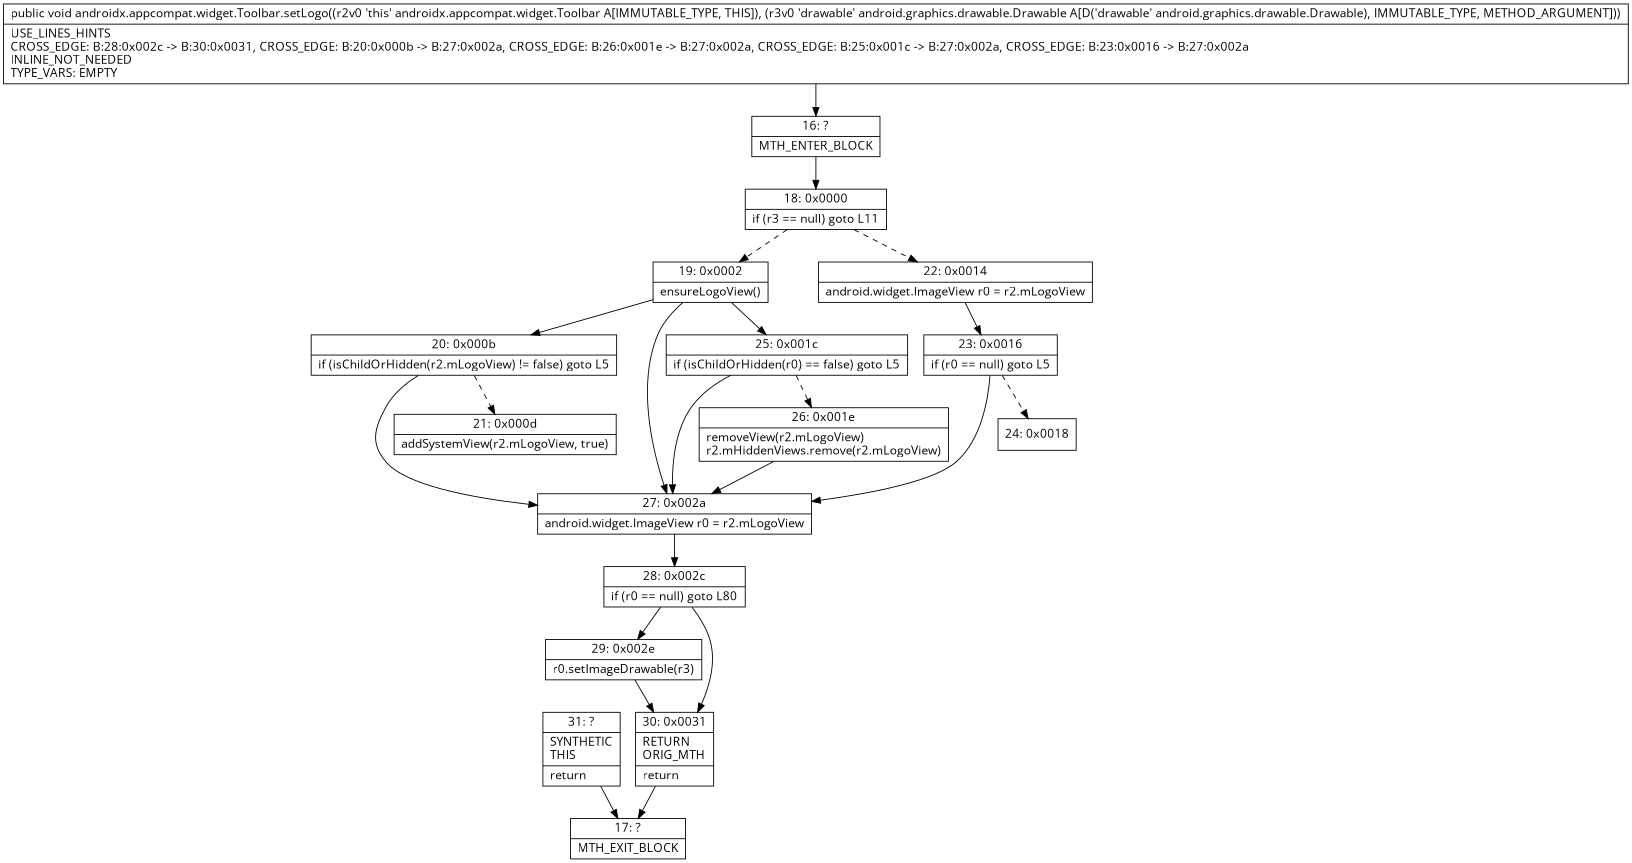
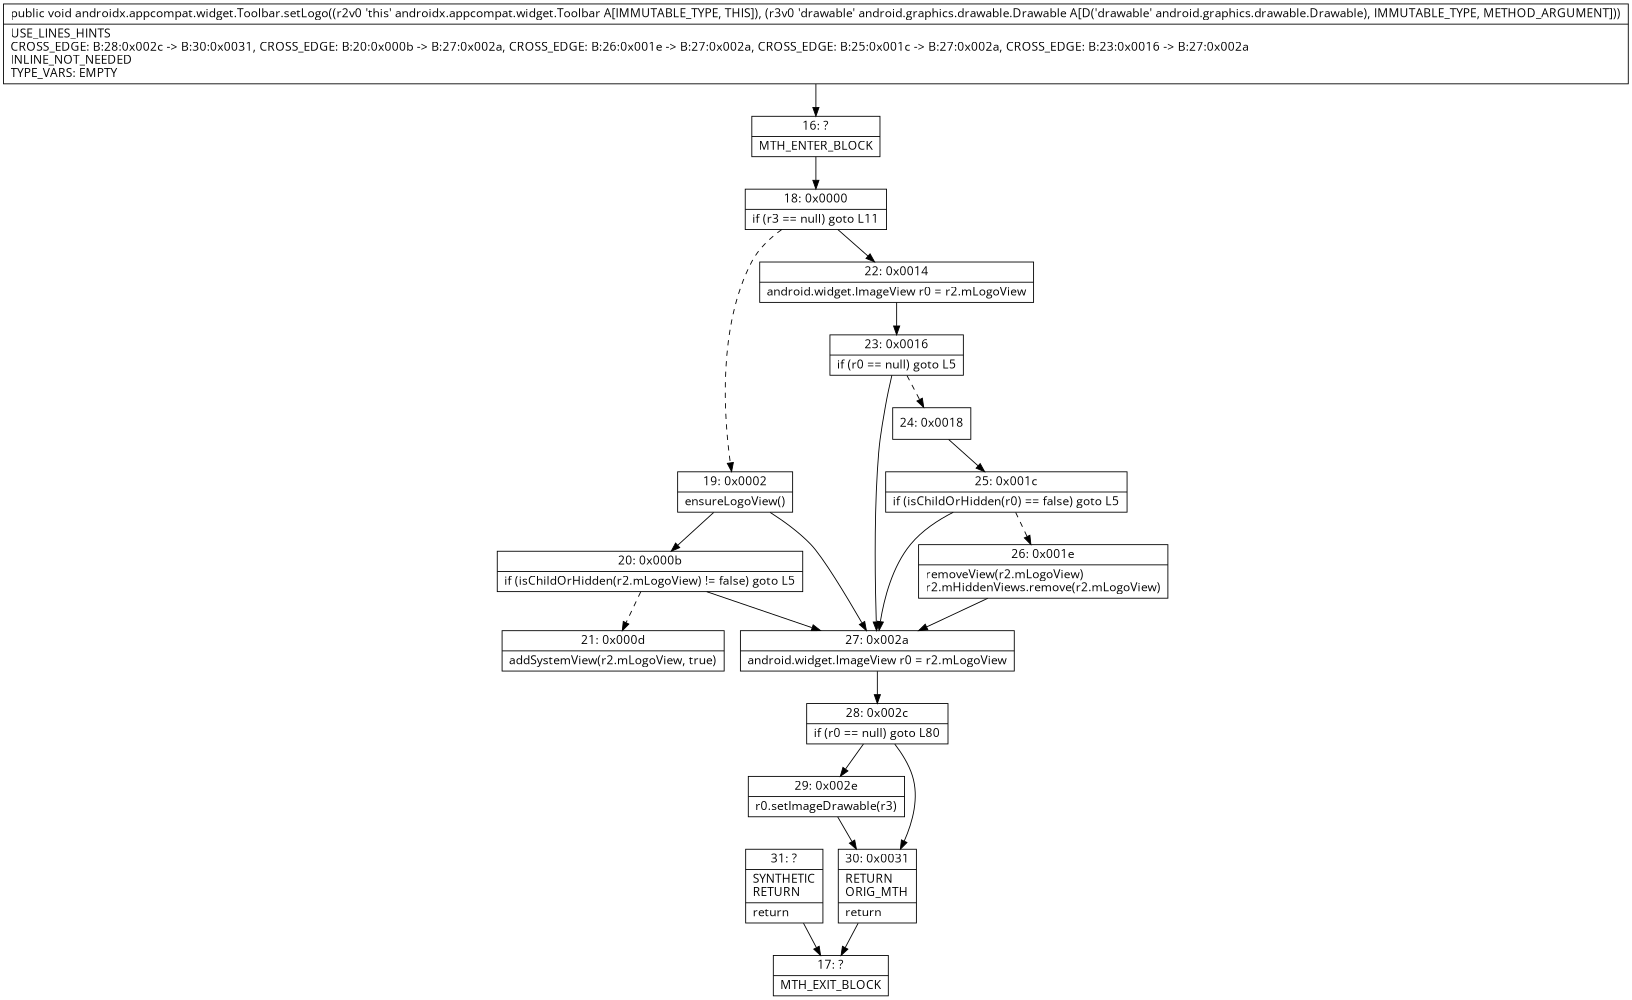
edge "18: 0x0000" -> "22: 0x0014": style dashed -> solid
edge "19: 0x0002" -> "25: 0x001c": now "24: 0x0018" -> "25: 0x001c"
node "31: ?": text "THIS" -> "RETURN"
